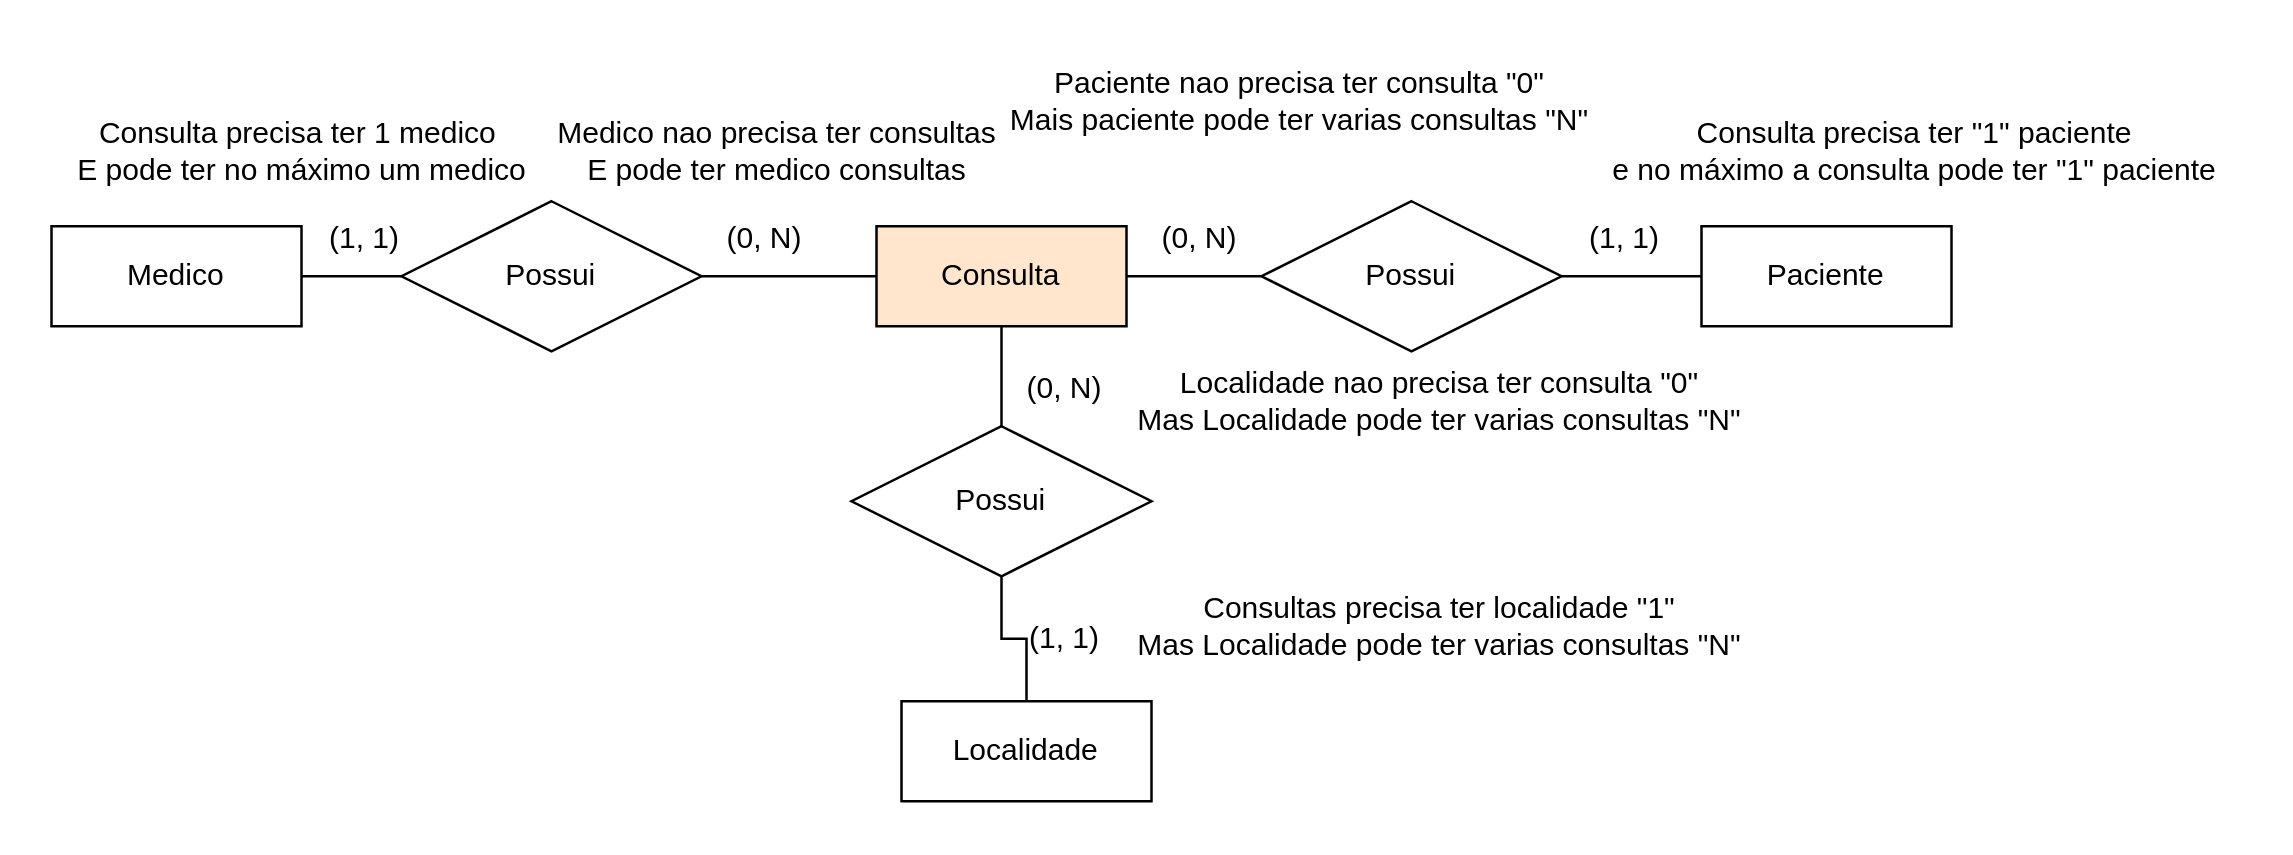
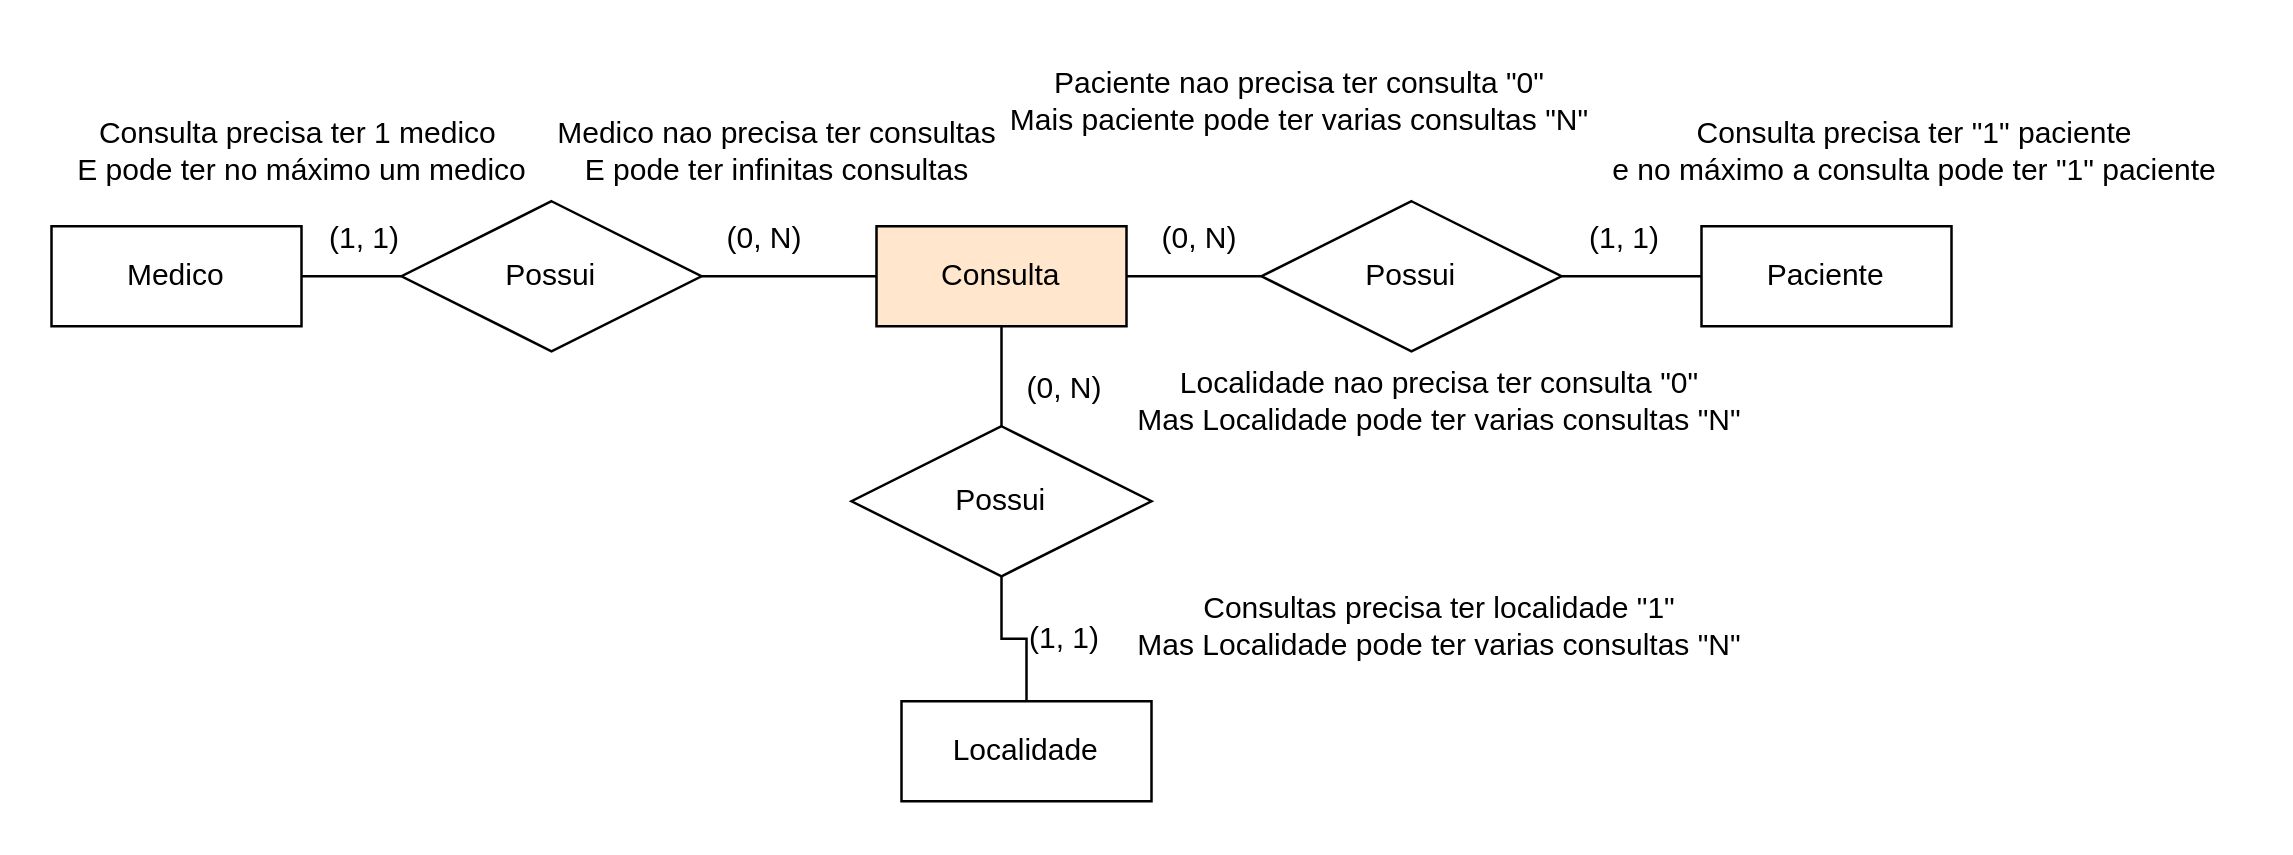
node "Medico nao precisa ter consultas E pode ter medico consultas": label "Medico nao precisa ter consultas E pode ter medico consultas" -> "Medico nao precisa ter consultas E pode ter infinitas consultas"
